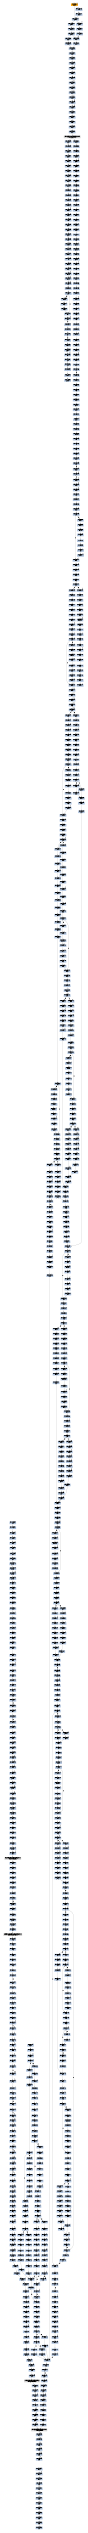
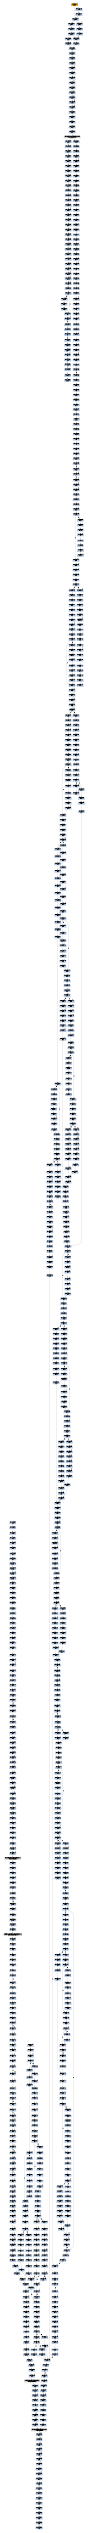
node "0x00ce0afc ret": added
